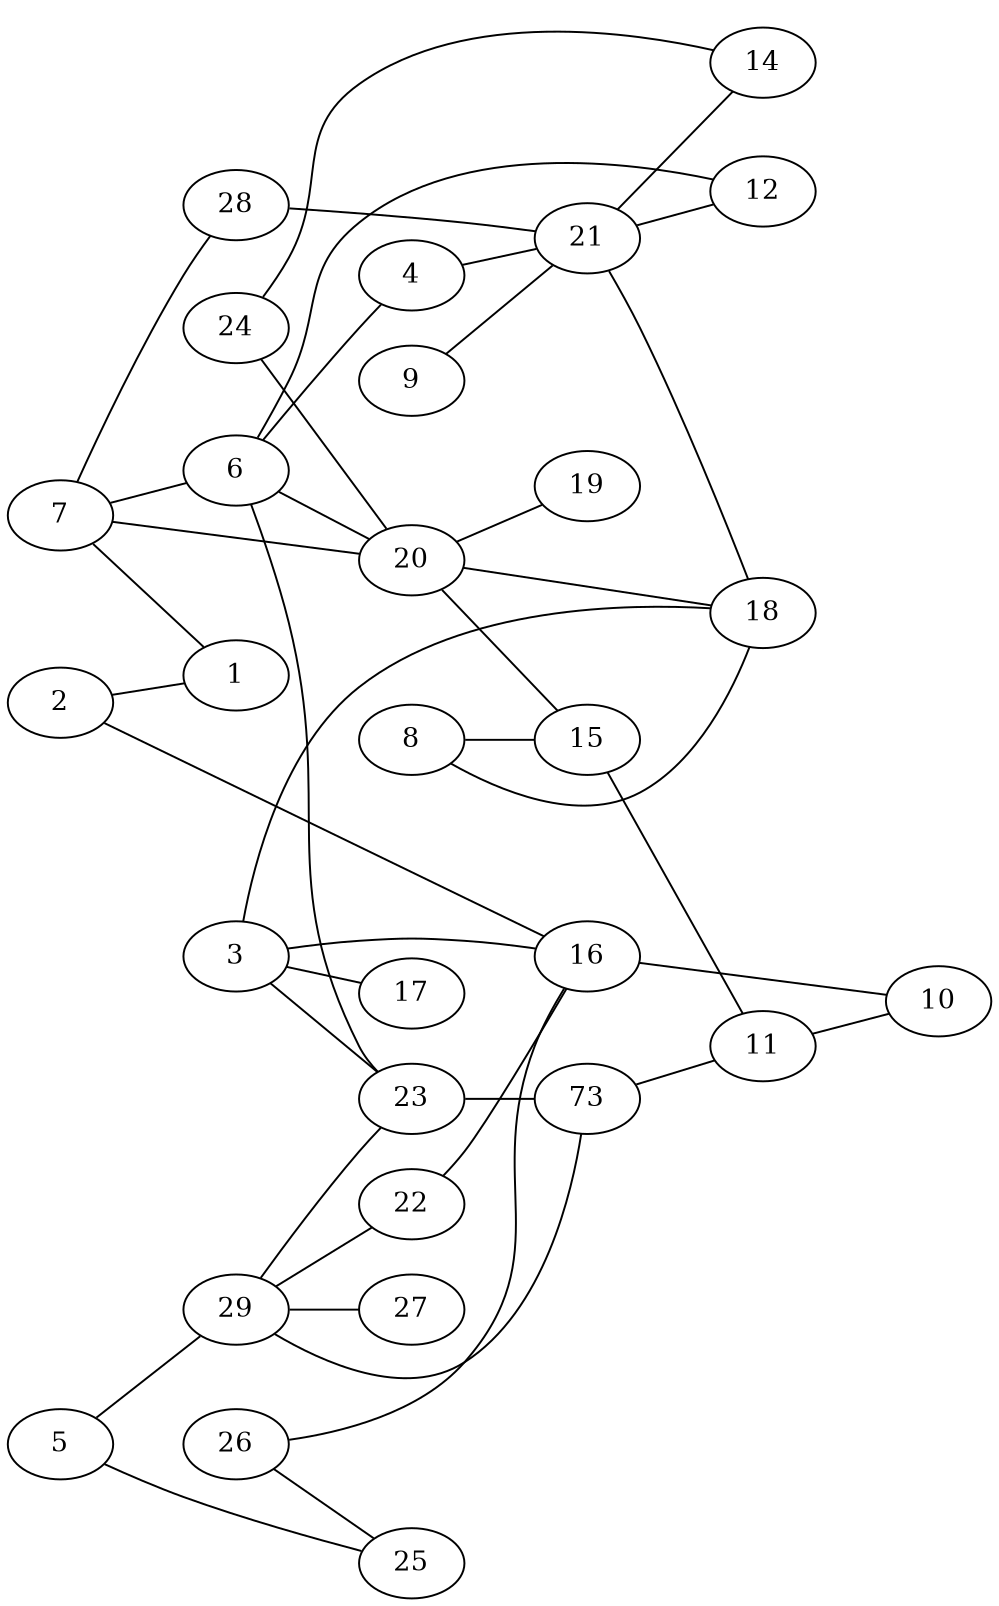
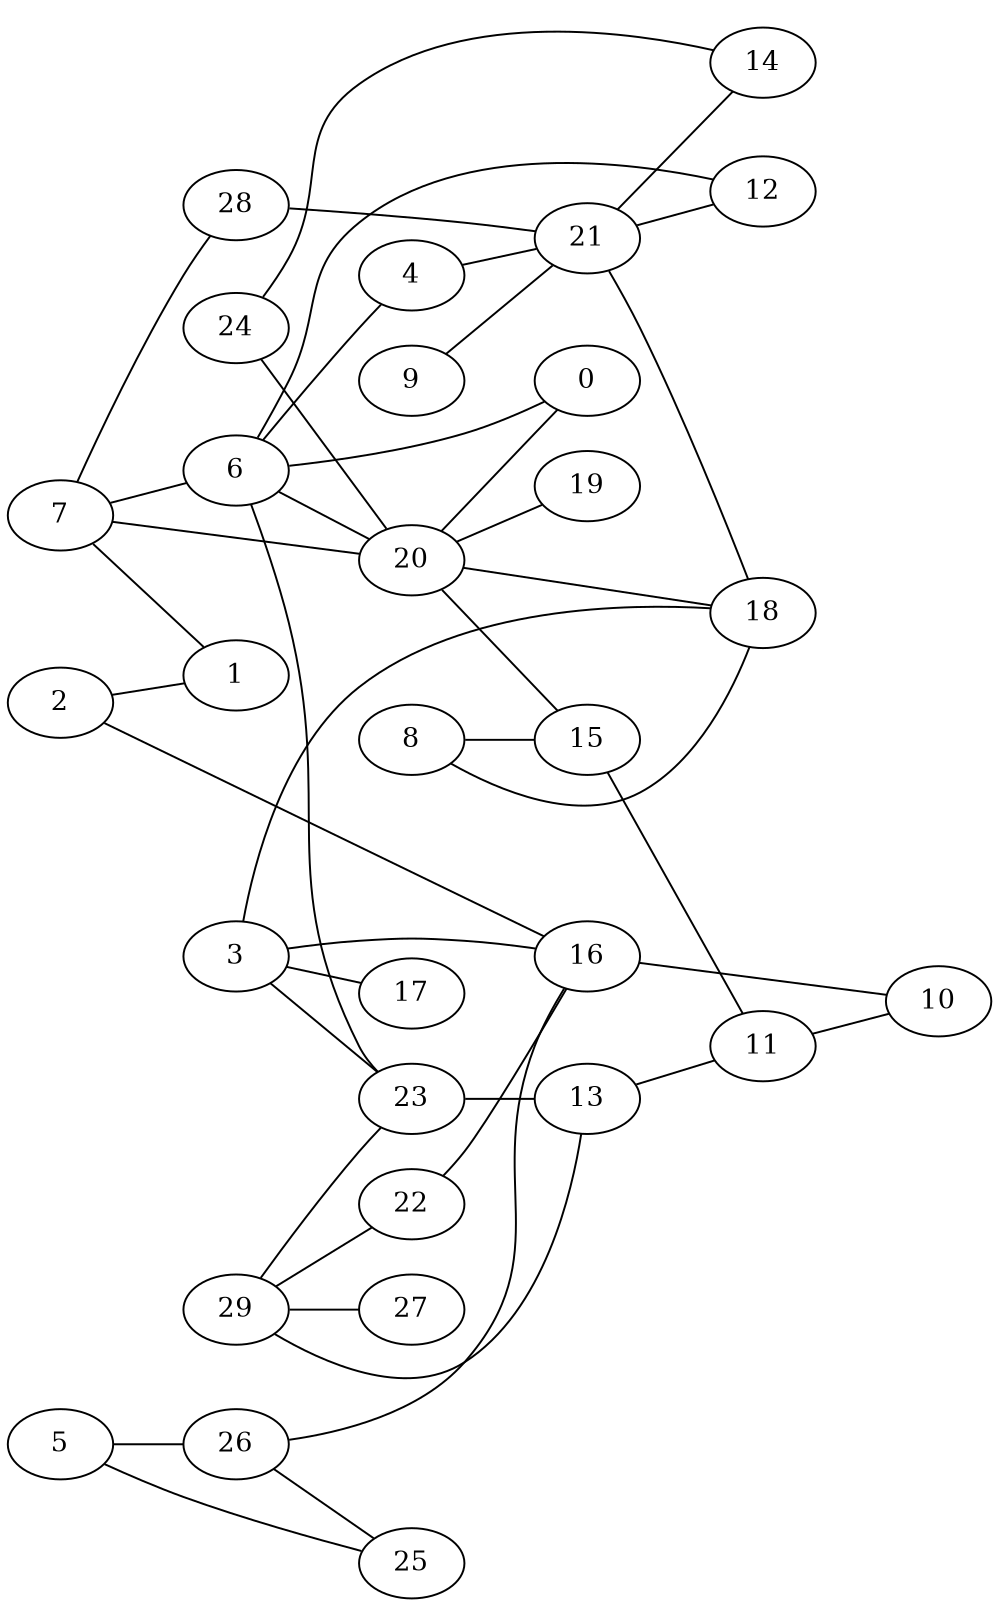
node "0": added
node "73": label "73" -> "13"
edge "29" -- "5": now "26" -- "5"
